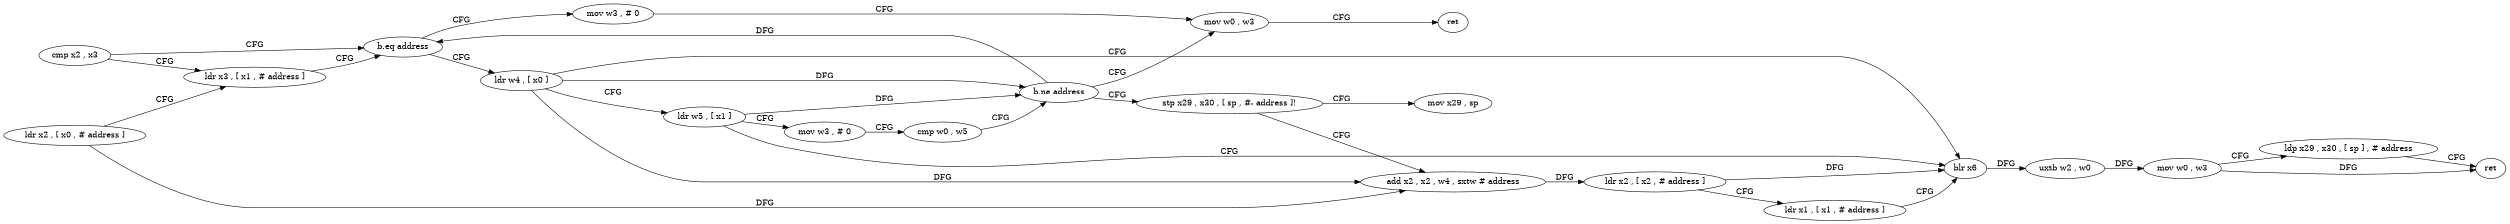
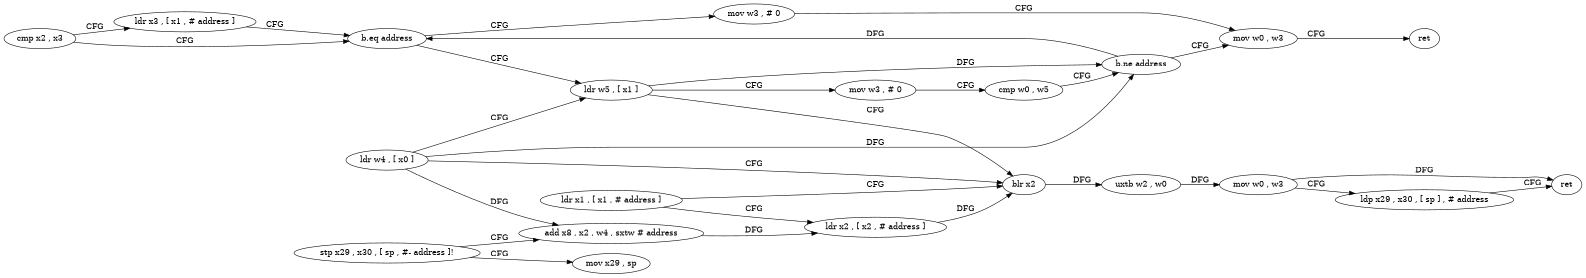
edge "b.eq address" -> "ldr w4 , [ x0 ]": now "b.eq address" -> "ldr w5 , [ x1 ]"
edge "b.ne address" -> "stp x29 , x30 , [ sp , #- address ]!": removed, label "CFG"
node "ldr x2 , [ x0 , # address ]": removed
node "blr x6": label "blr x6" -> "blr x2"
node "add x2 , x2 , w4 , sxtw # address": label "add x2 , x2 , w4 , sxtw # address" -> "add x8 , x2 , w4 , sxtw # address"
edge "ldr x2 , [ x2 , # address ]" -> "ldr x1 , [ x1 , # address ]": reversed
